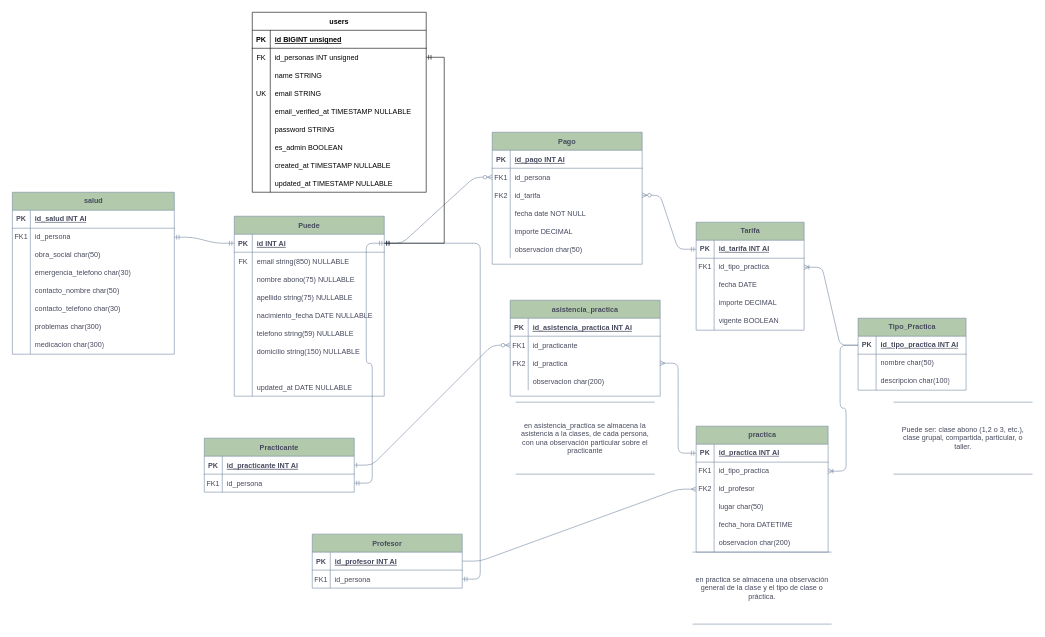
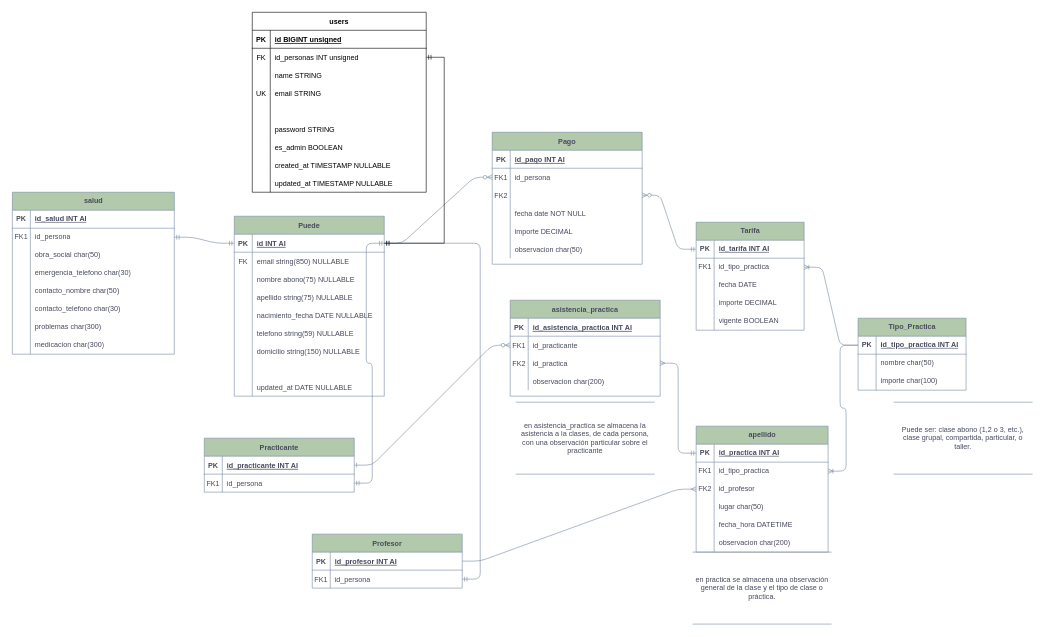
node "email_verified_at TIMESTAMP NULLABLE": removed
node "id_tarifa": removed
node "descripcion char(100)": label "descripcion char(100)" -> "importe char(100)"
node "practica": label "practica" -> "apellido"
